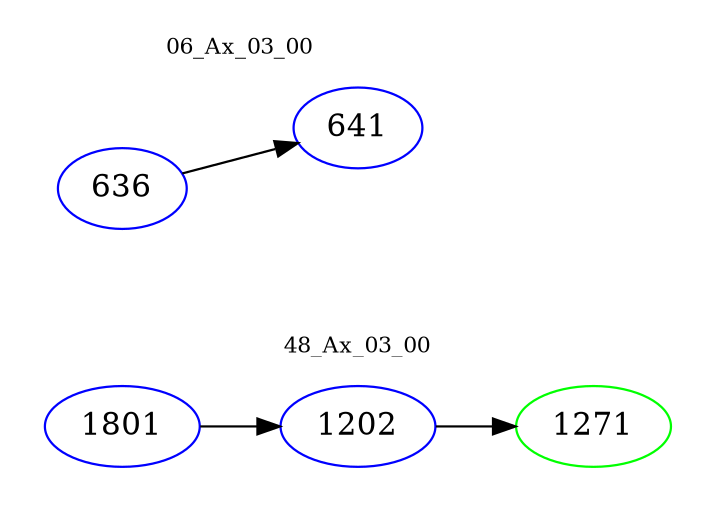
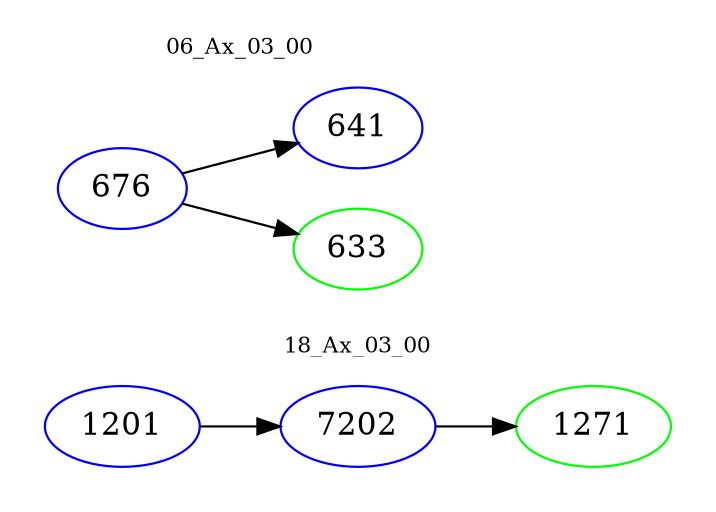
node "636": label "636" -> "676"
node "633": added
cluster "48_Ax_03_00": label "48_Ax_03_00" -> "18_Ax_03_00"
node "1801": label "1801" -> "1201"
node "1202": label "1202" -> "7202"
